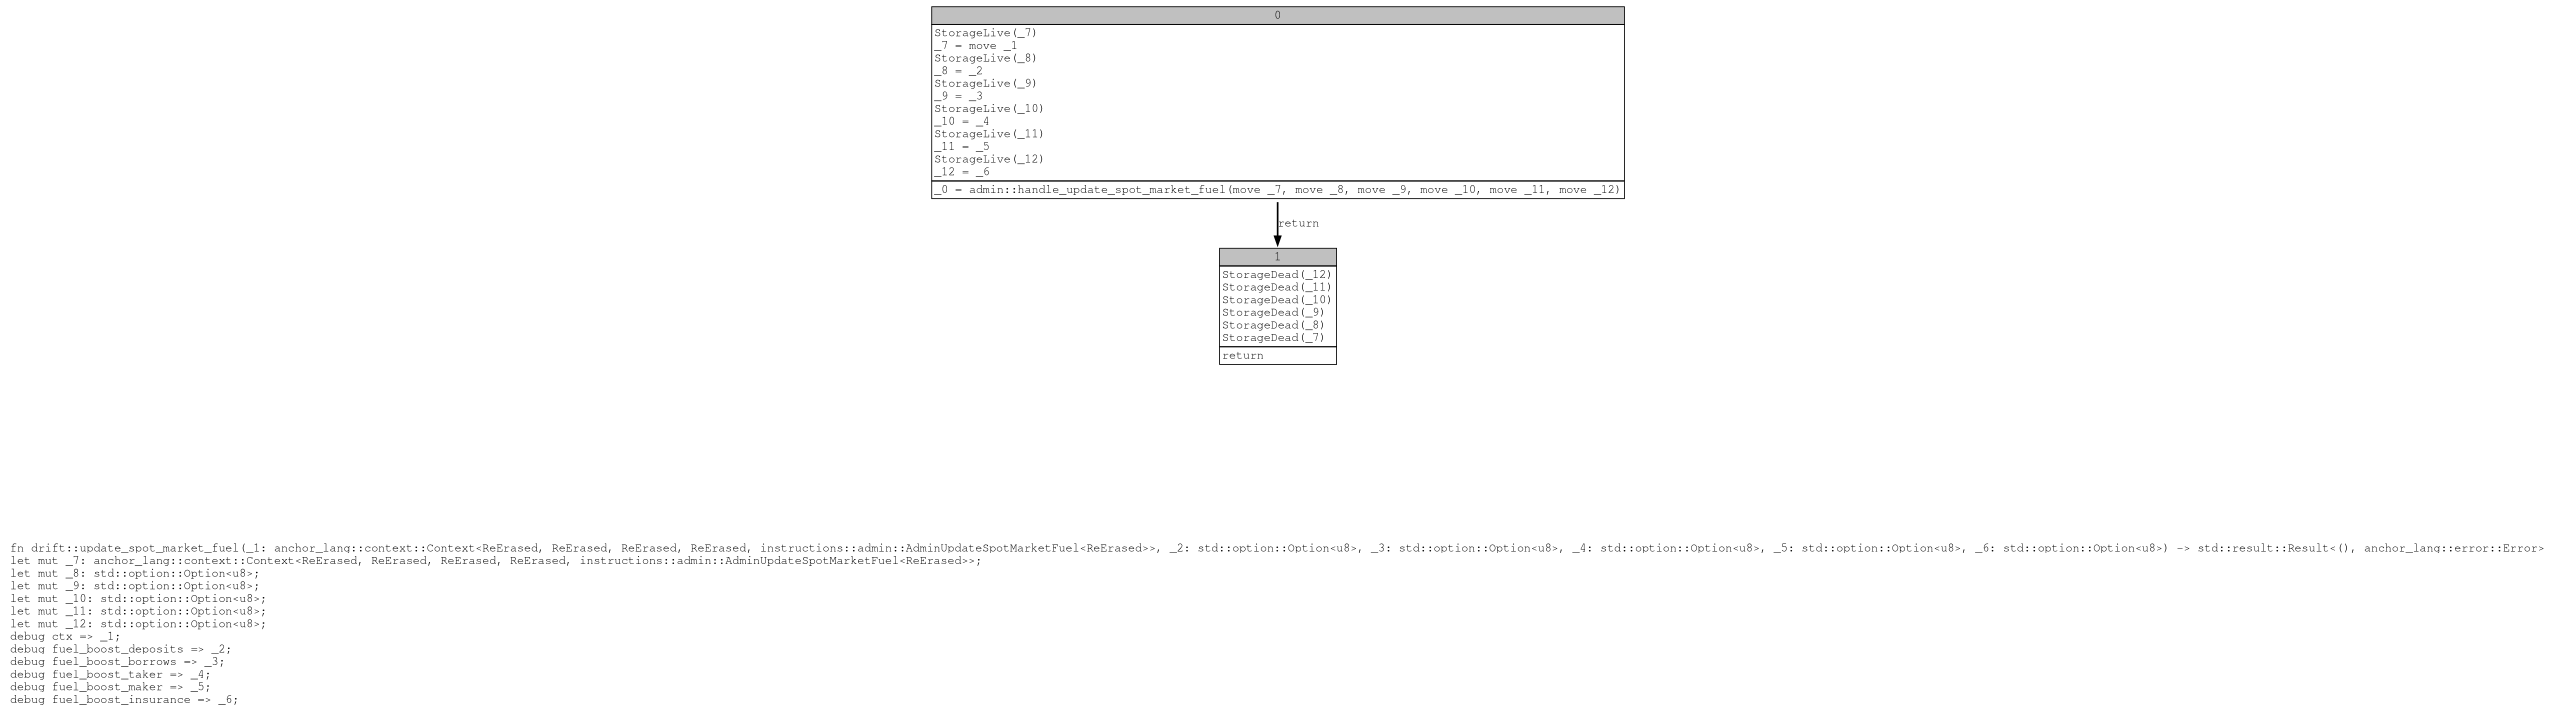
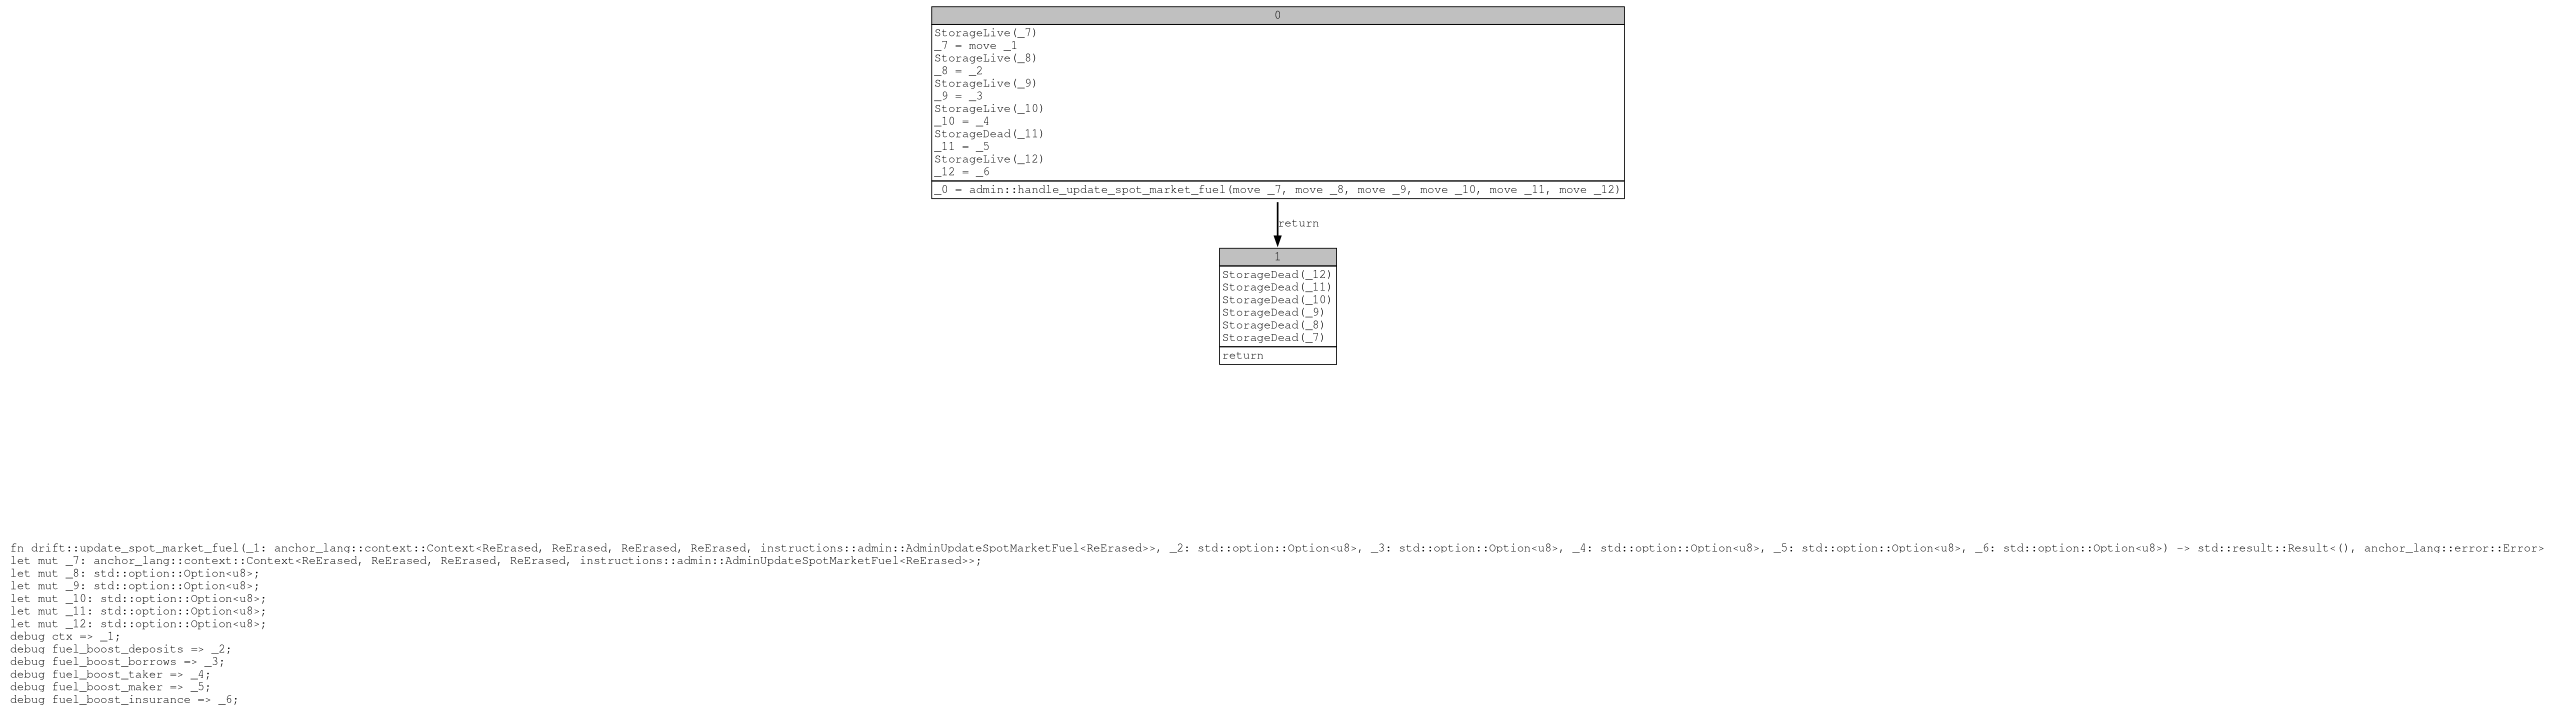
node "0": text "StorageLive(_11)" -> "StorageDead(_11)"
